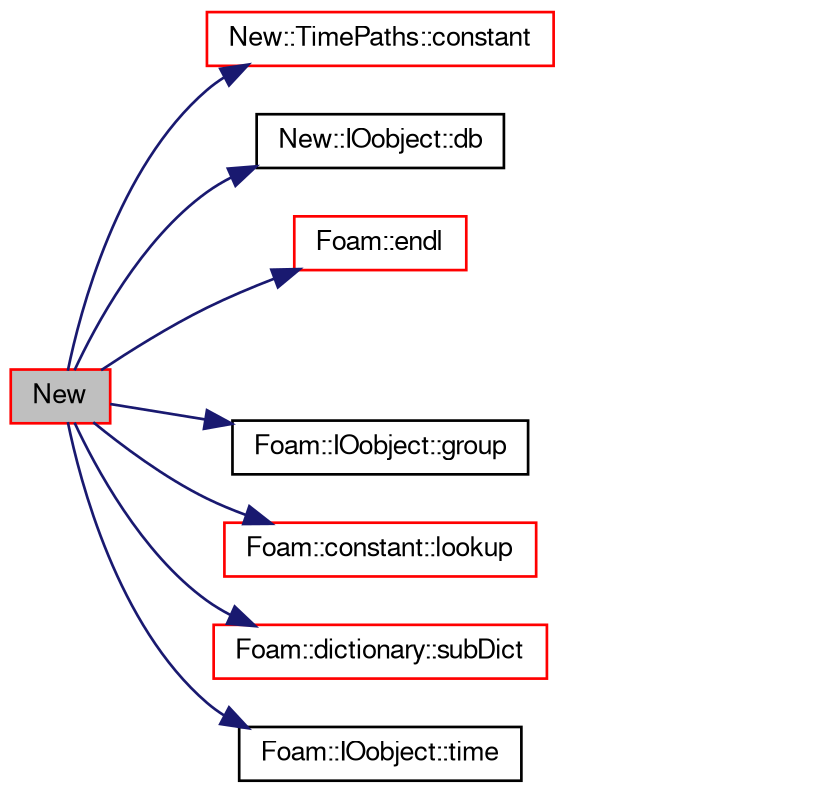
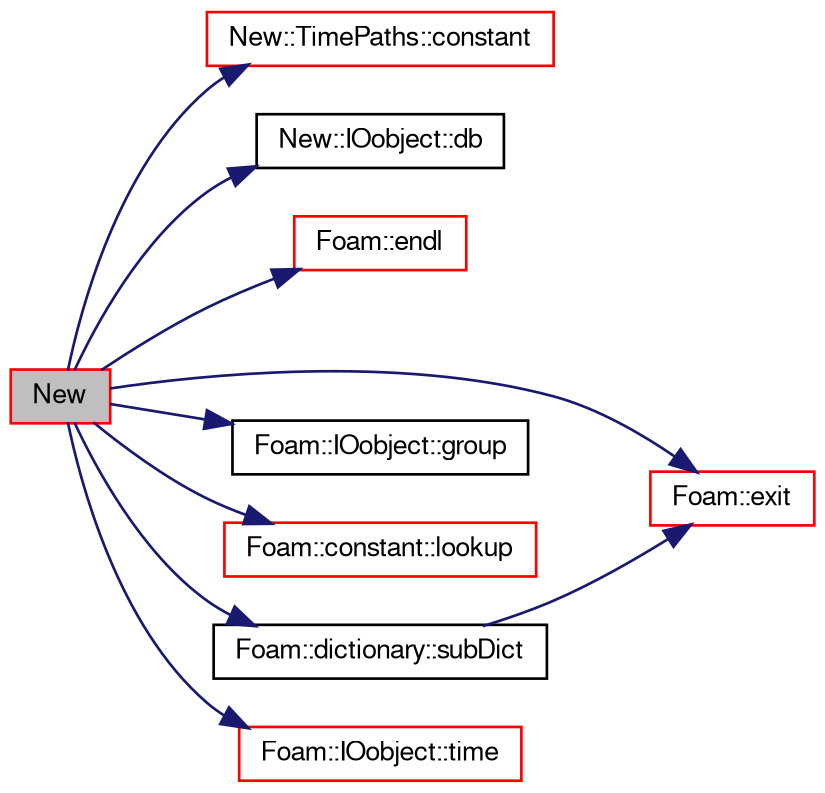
node "Foam::exit": added
node "Foam::dictionary::subDict": color red -> black
node "Foam::IOobject::time": color black -> red
